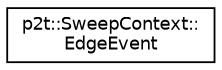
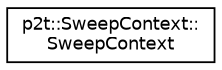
node "p2t::SweepContext:: EdgeEvent": label "p2t::SweepContext:: EdgeEvent" -> "p2t::SweepContext:: SweepContext"
